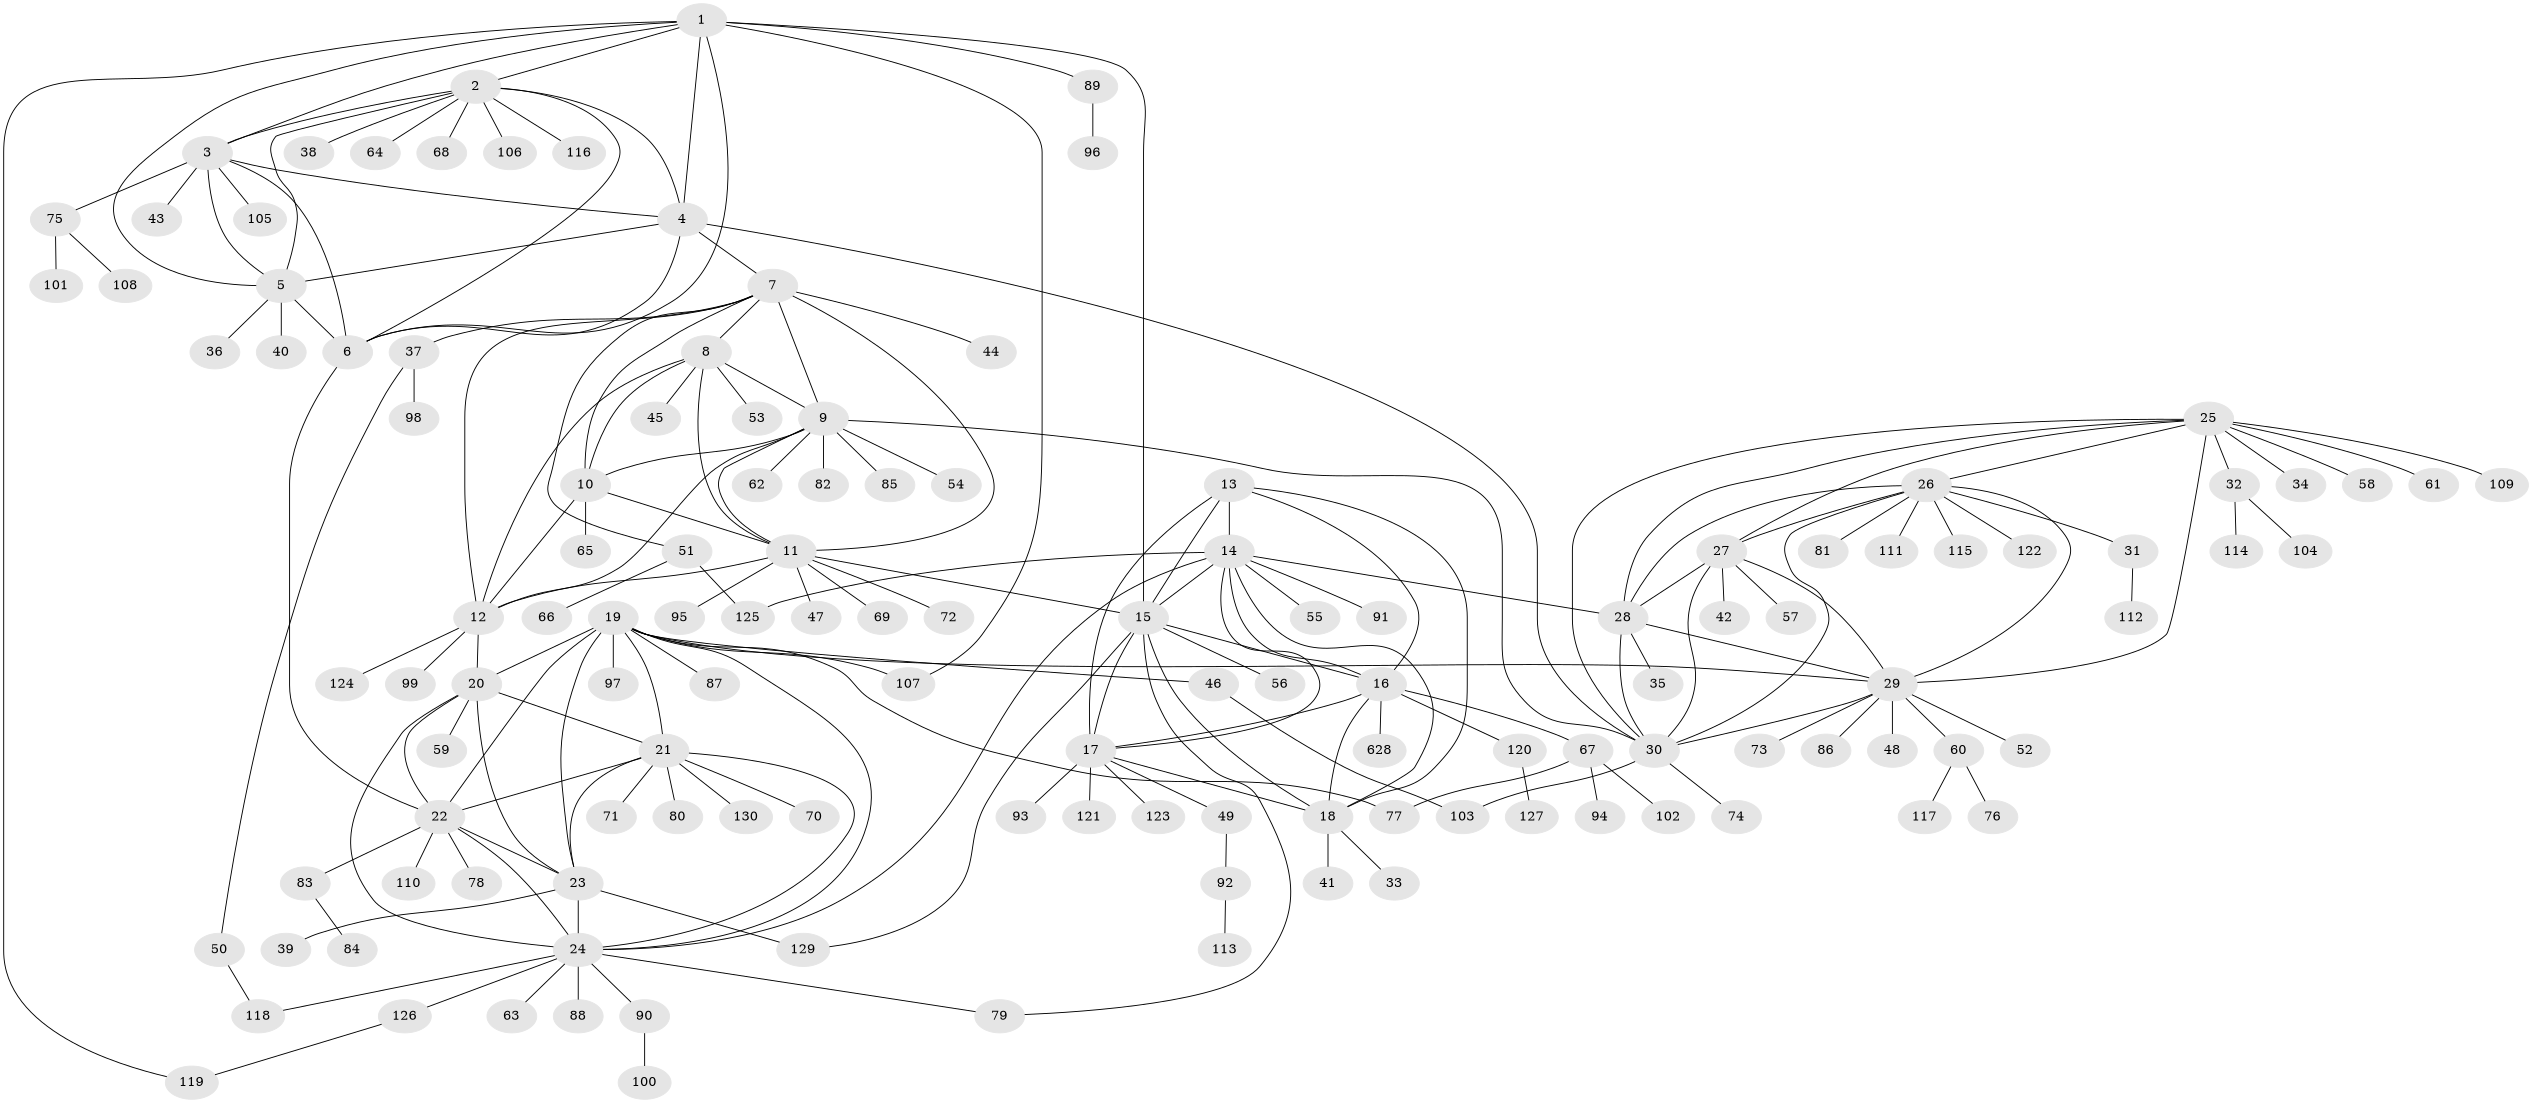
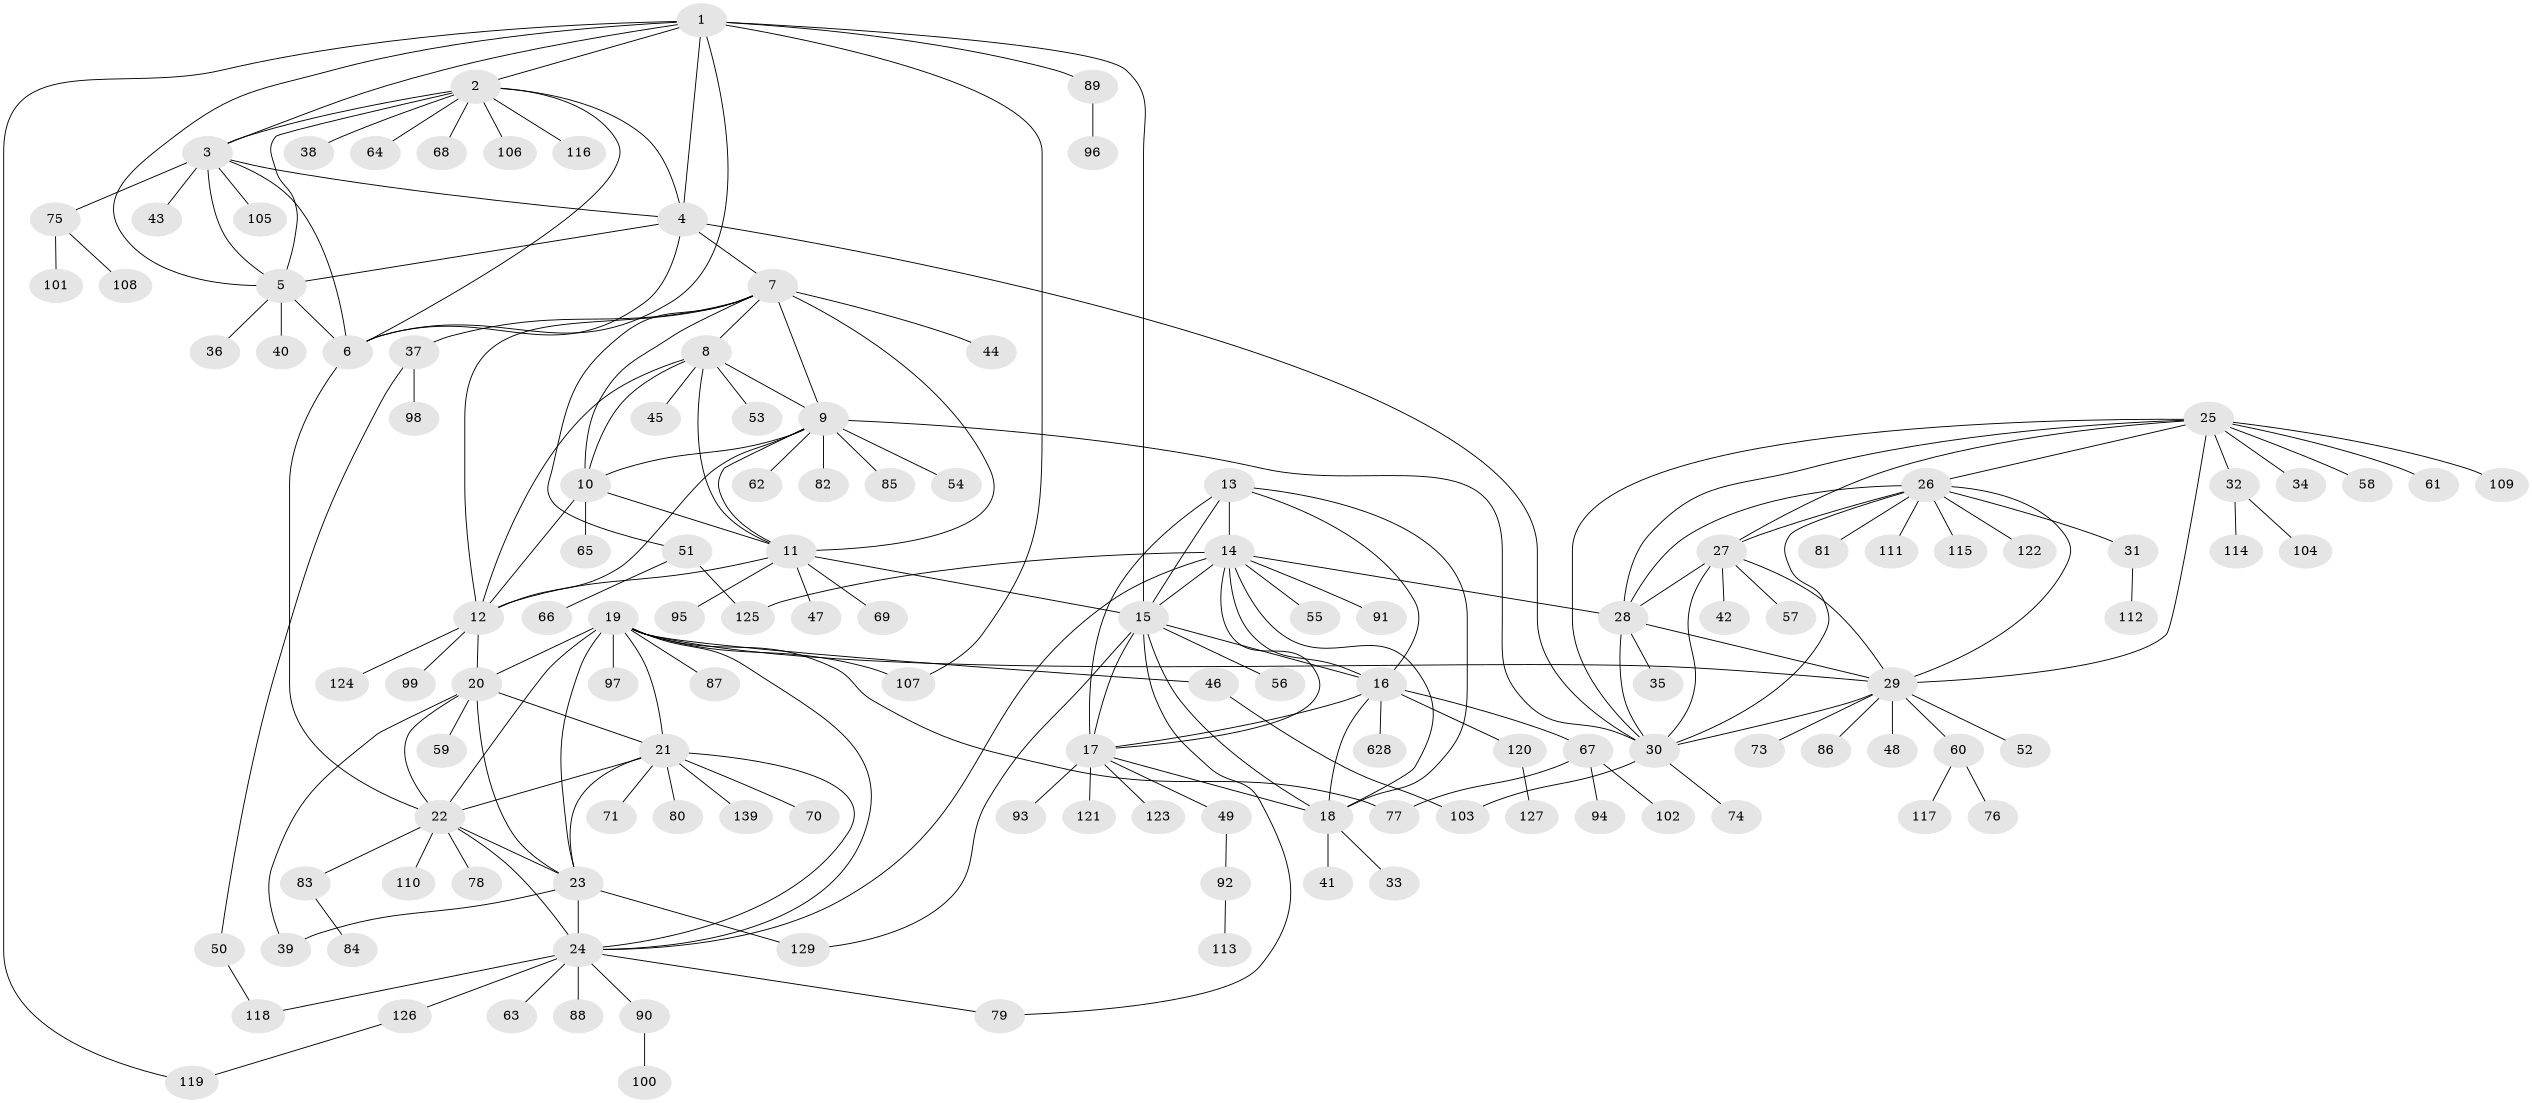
node "72": removed
node "130": label "130" -> "139"
edge "20" -- "24": now "20" -- "39"
